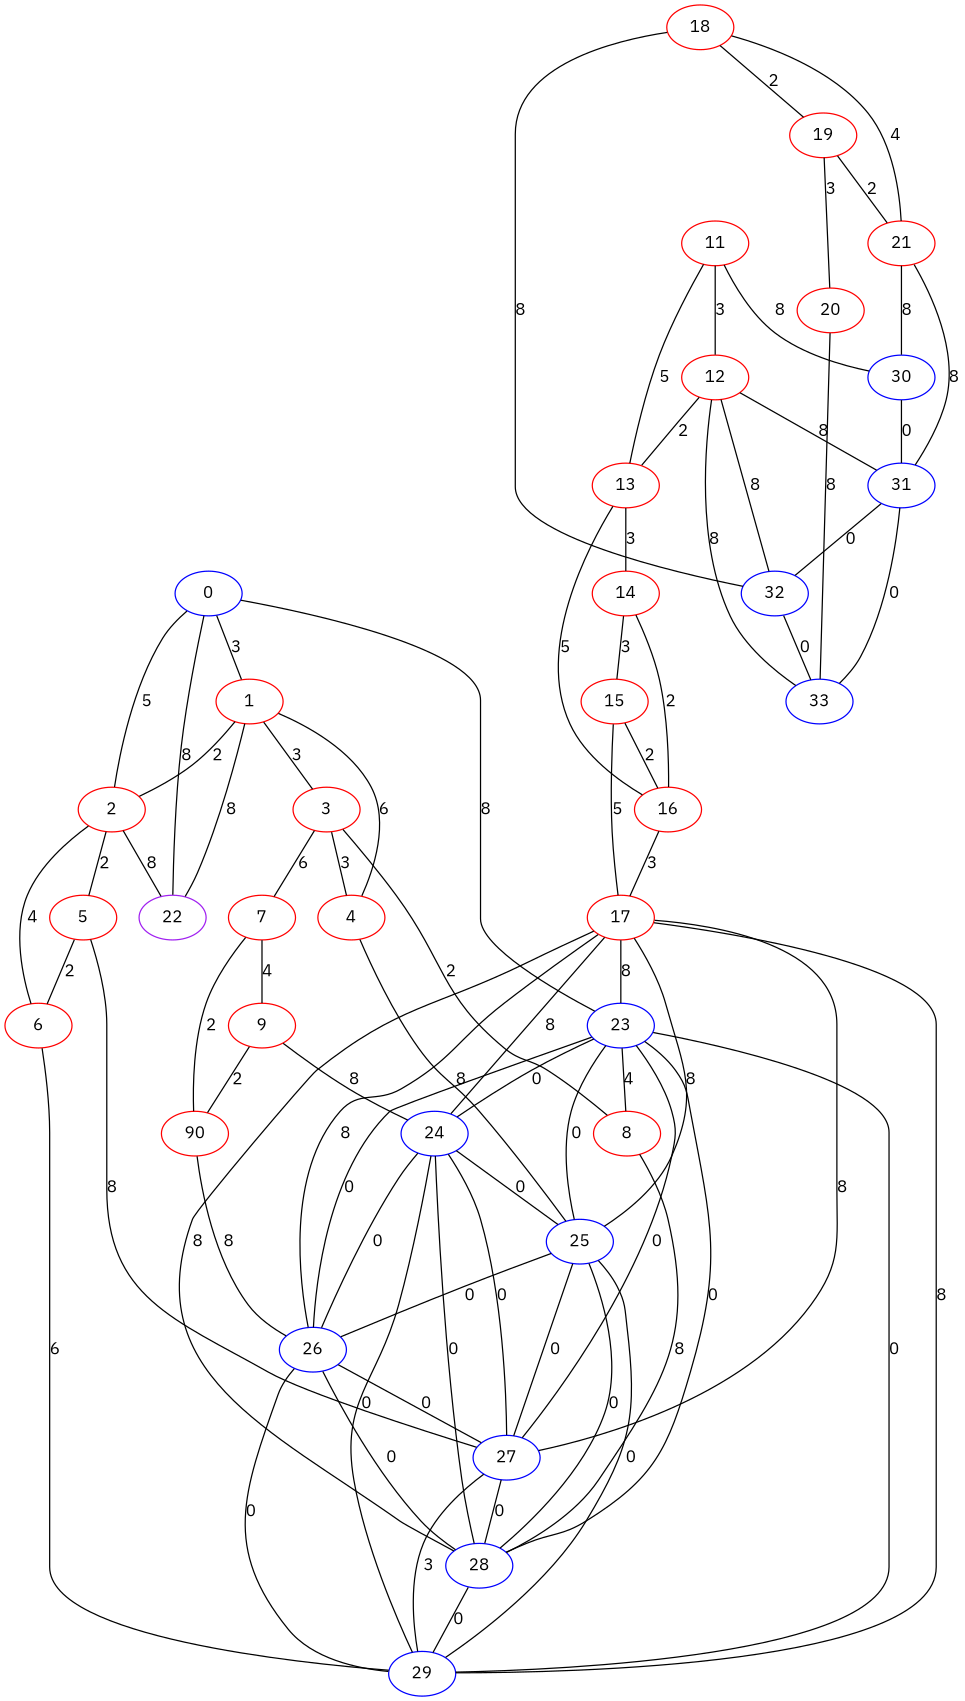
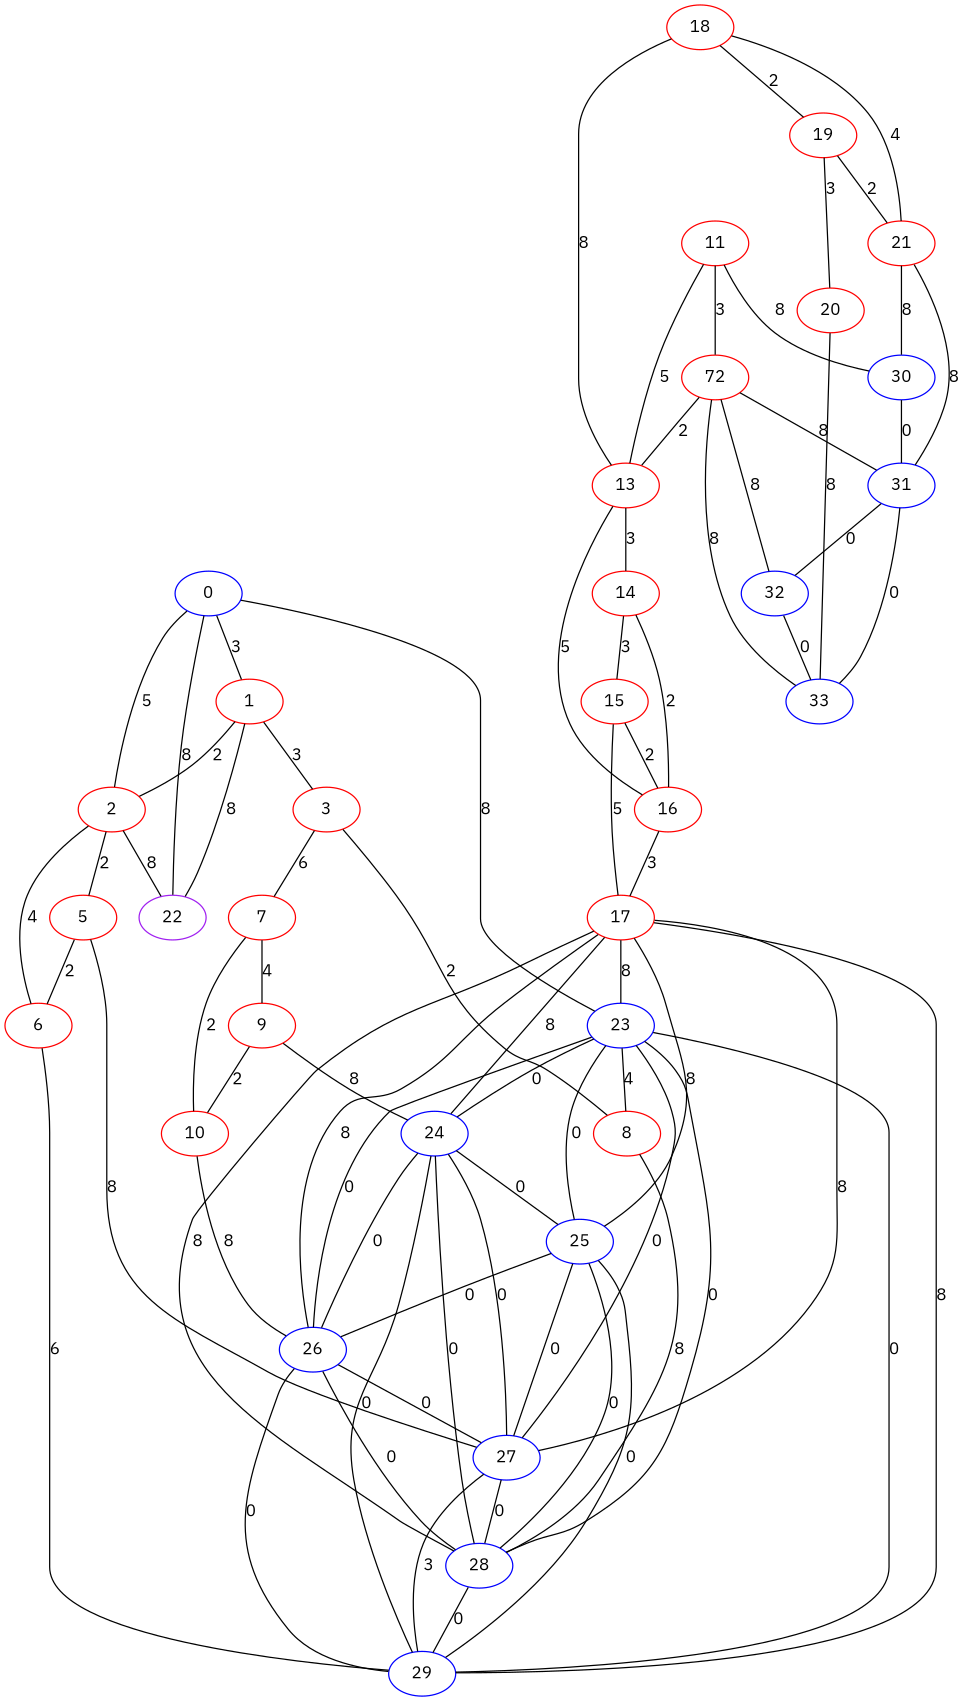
edge "18" -- "32": now "18" -- "13"
node "12": label "12" -> "72"
node "4": removed
node "90": label "90" -> "10"
